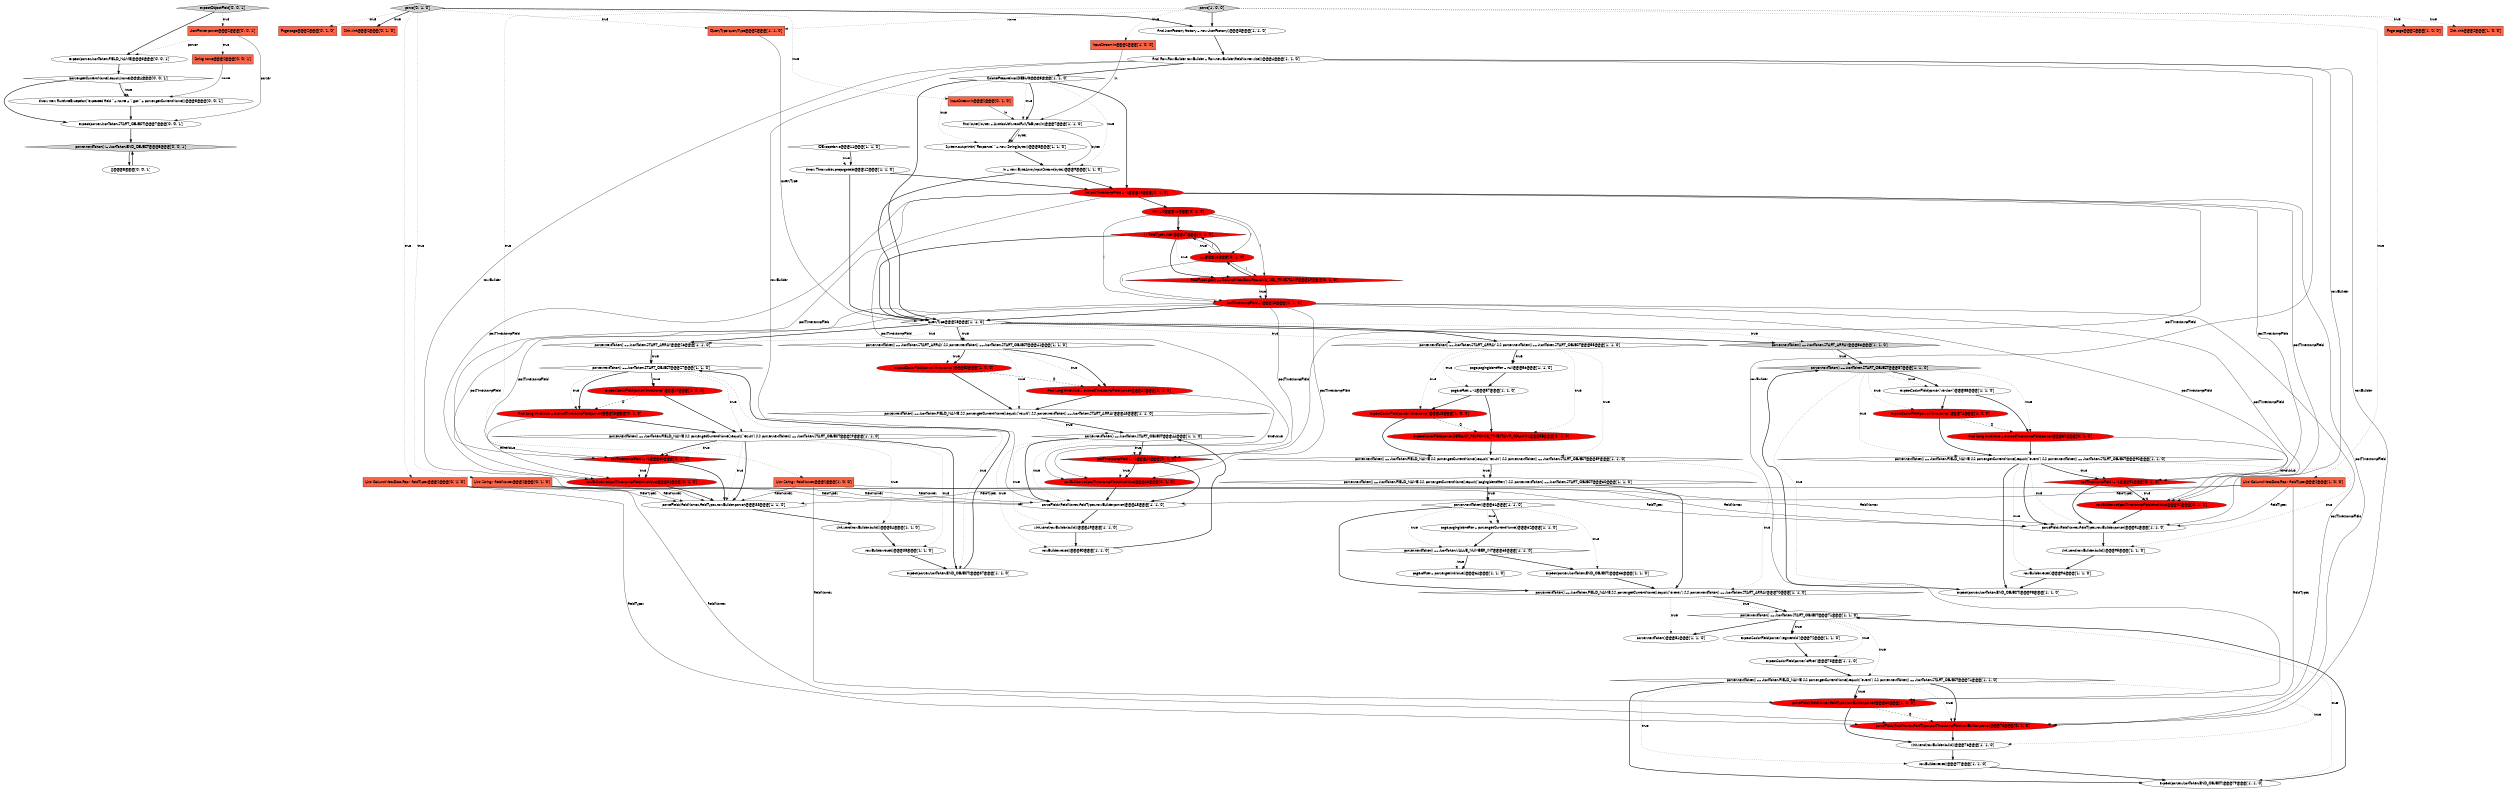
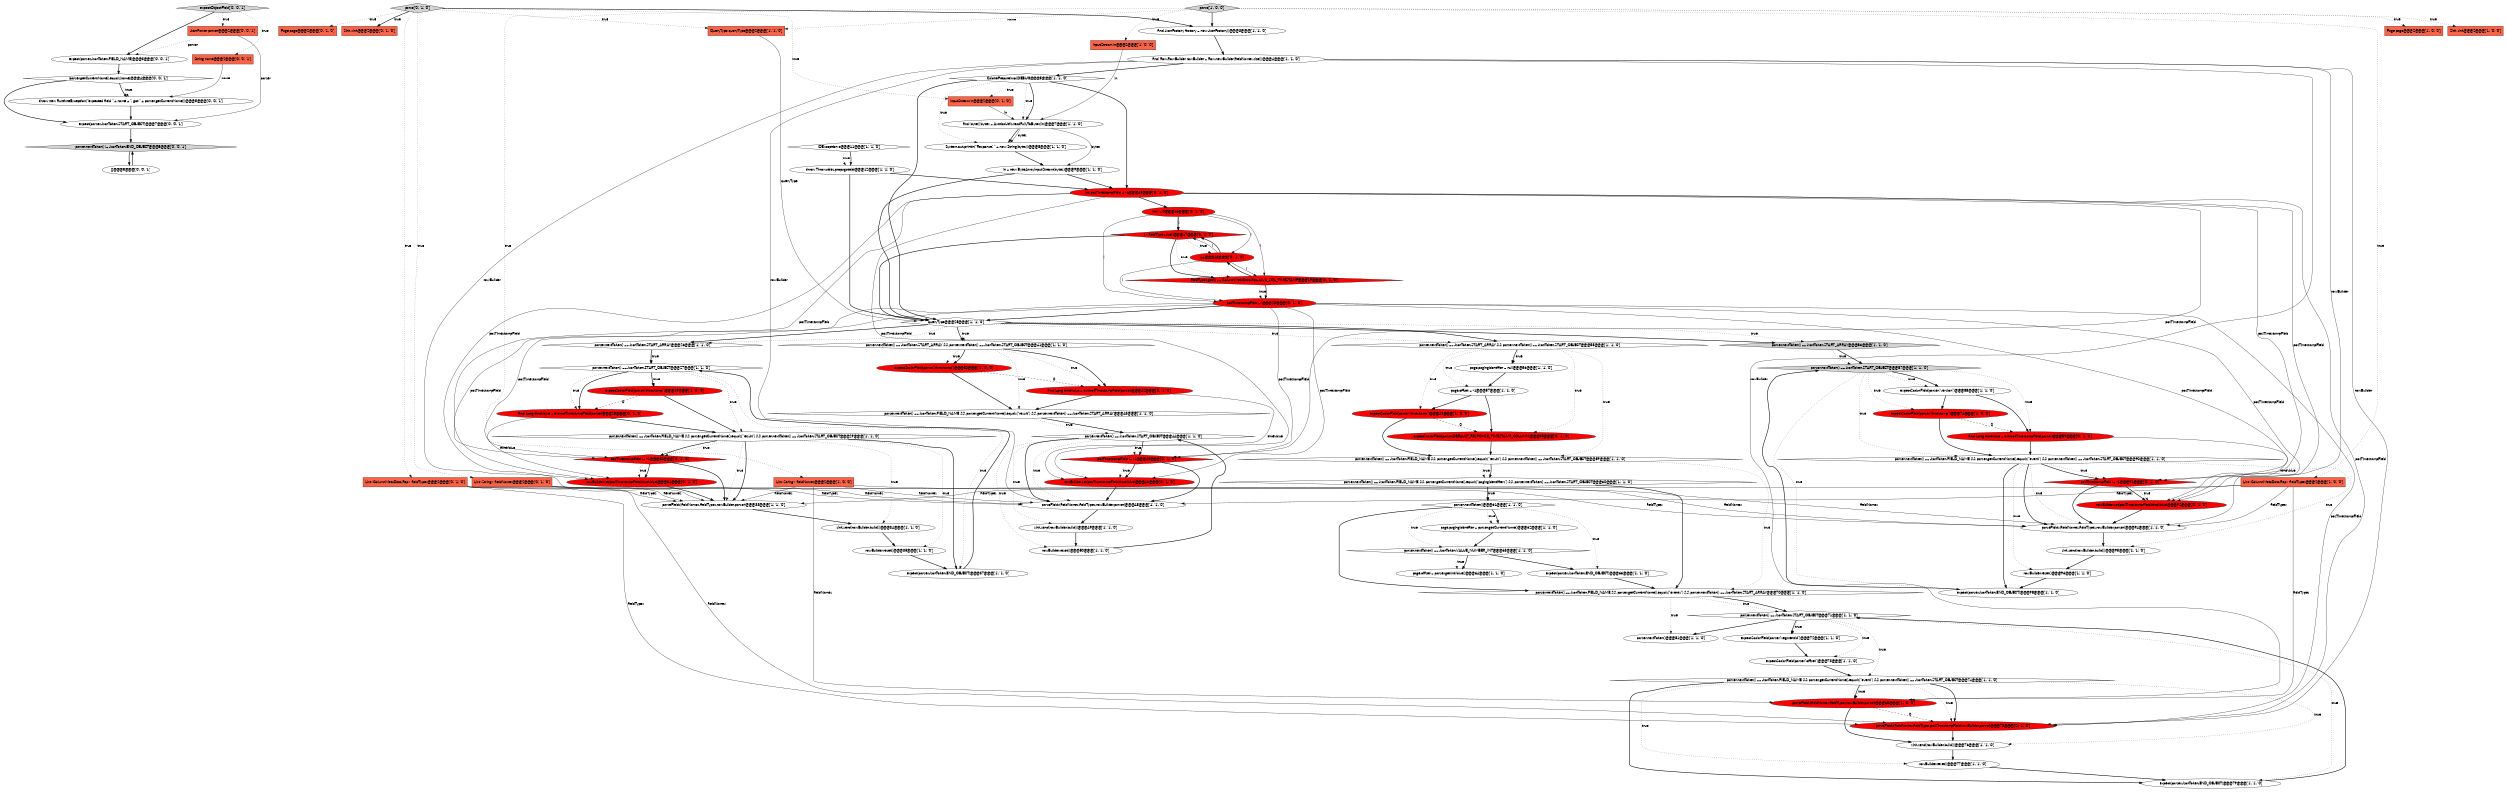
edge "JsonParser parser@@@2@@@['0', '0', '1']" -> "String name@@@2@@@['0', '0', '1']": now "expectObjectField['0', '0', '1']" -> "String name@@@2@@@['0', '0', '1']"
edge "CalcitePrepareImpl.DEBUG@@@5@@@['1', '1', '0']" -> "in = new ByteArrayInputStream(bytes)@@@9@@@['1', '1', '0']": now "CalcitePrepareImpl.DEBUG@@@5@@@['1', '1', '0']" -> "InputStream in@@@2@@@['0', '1', '0']"
